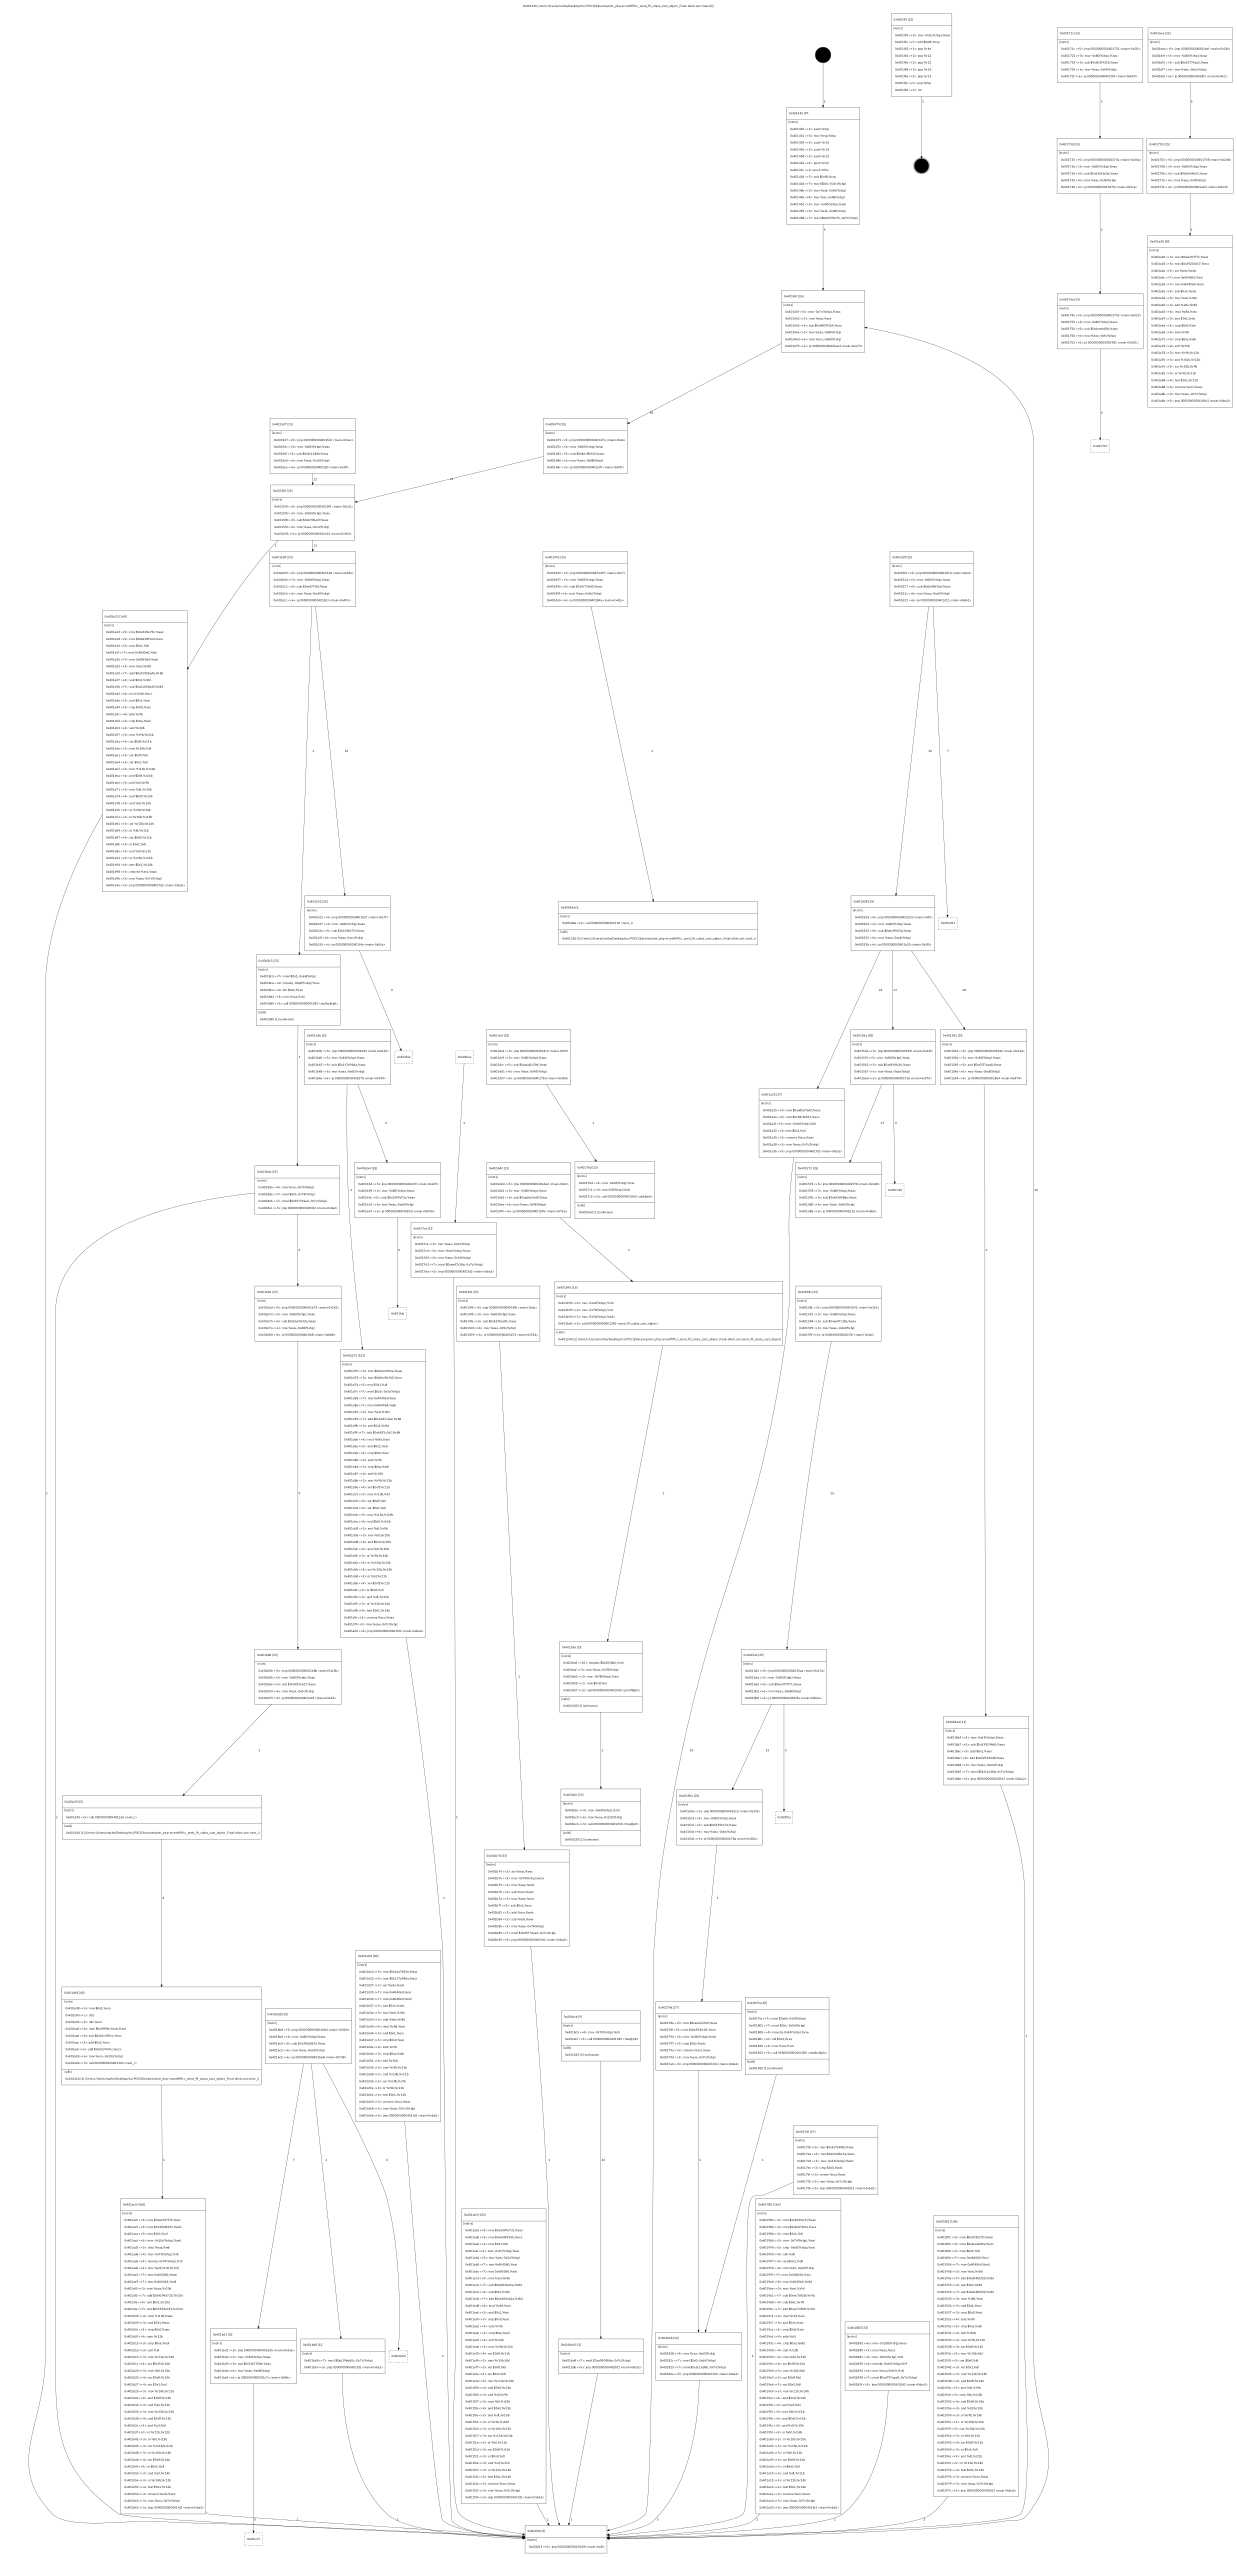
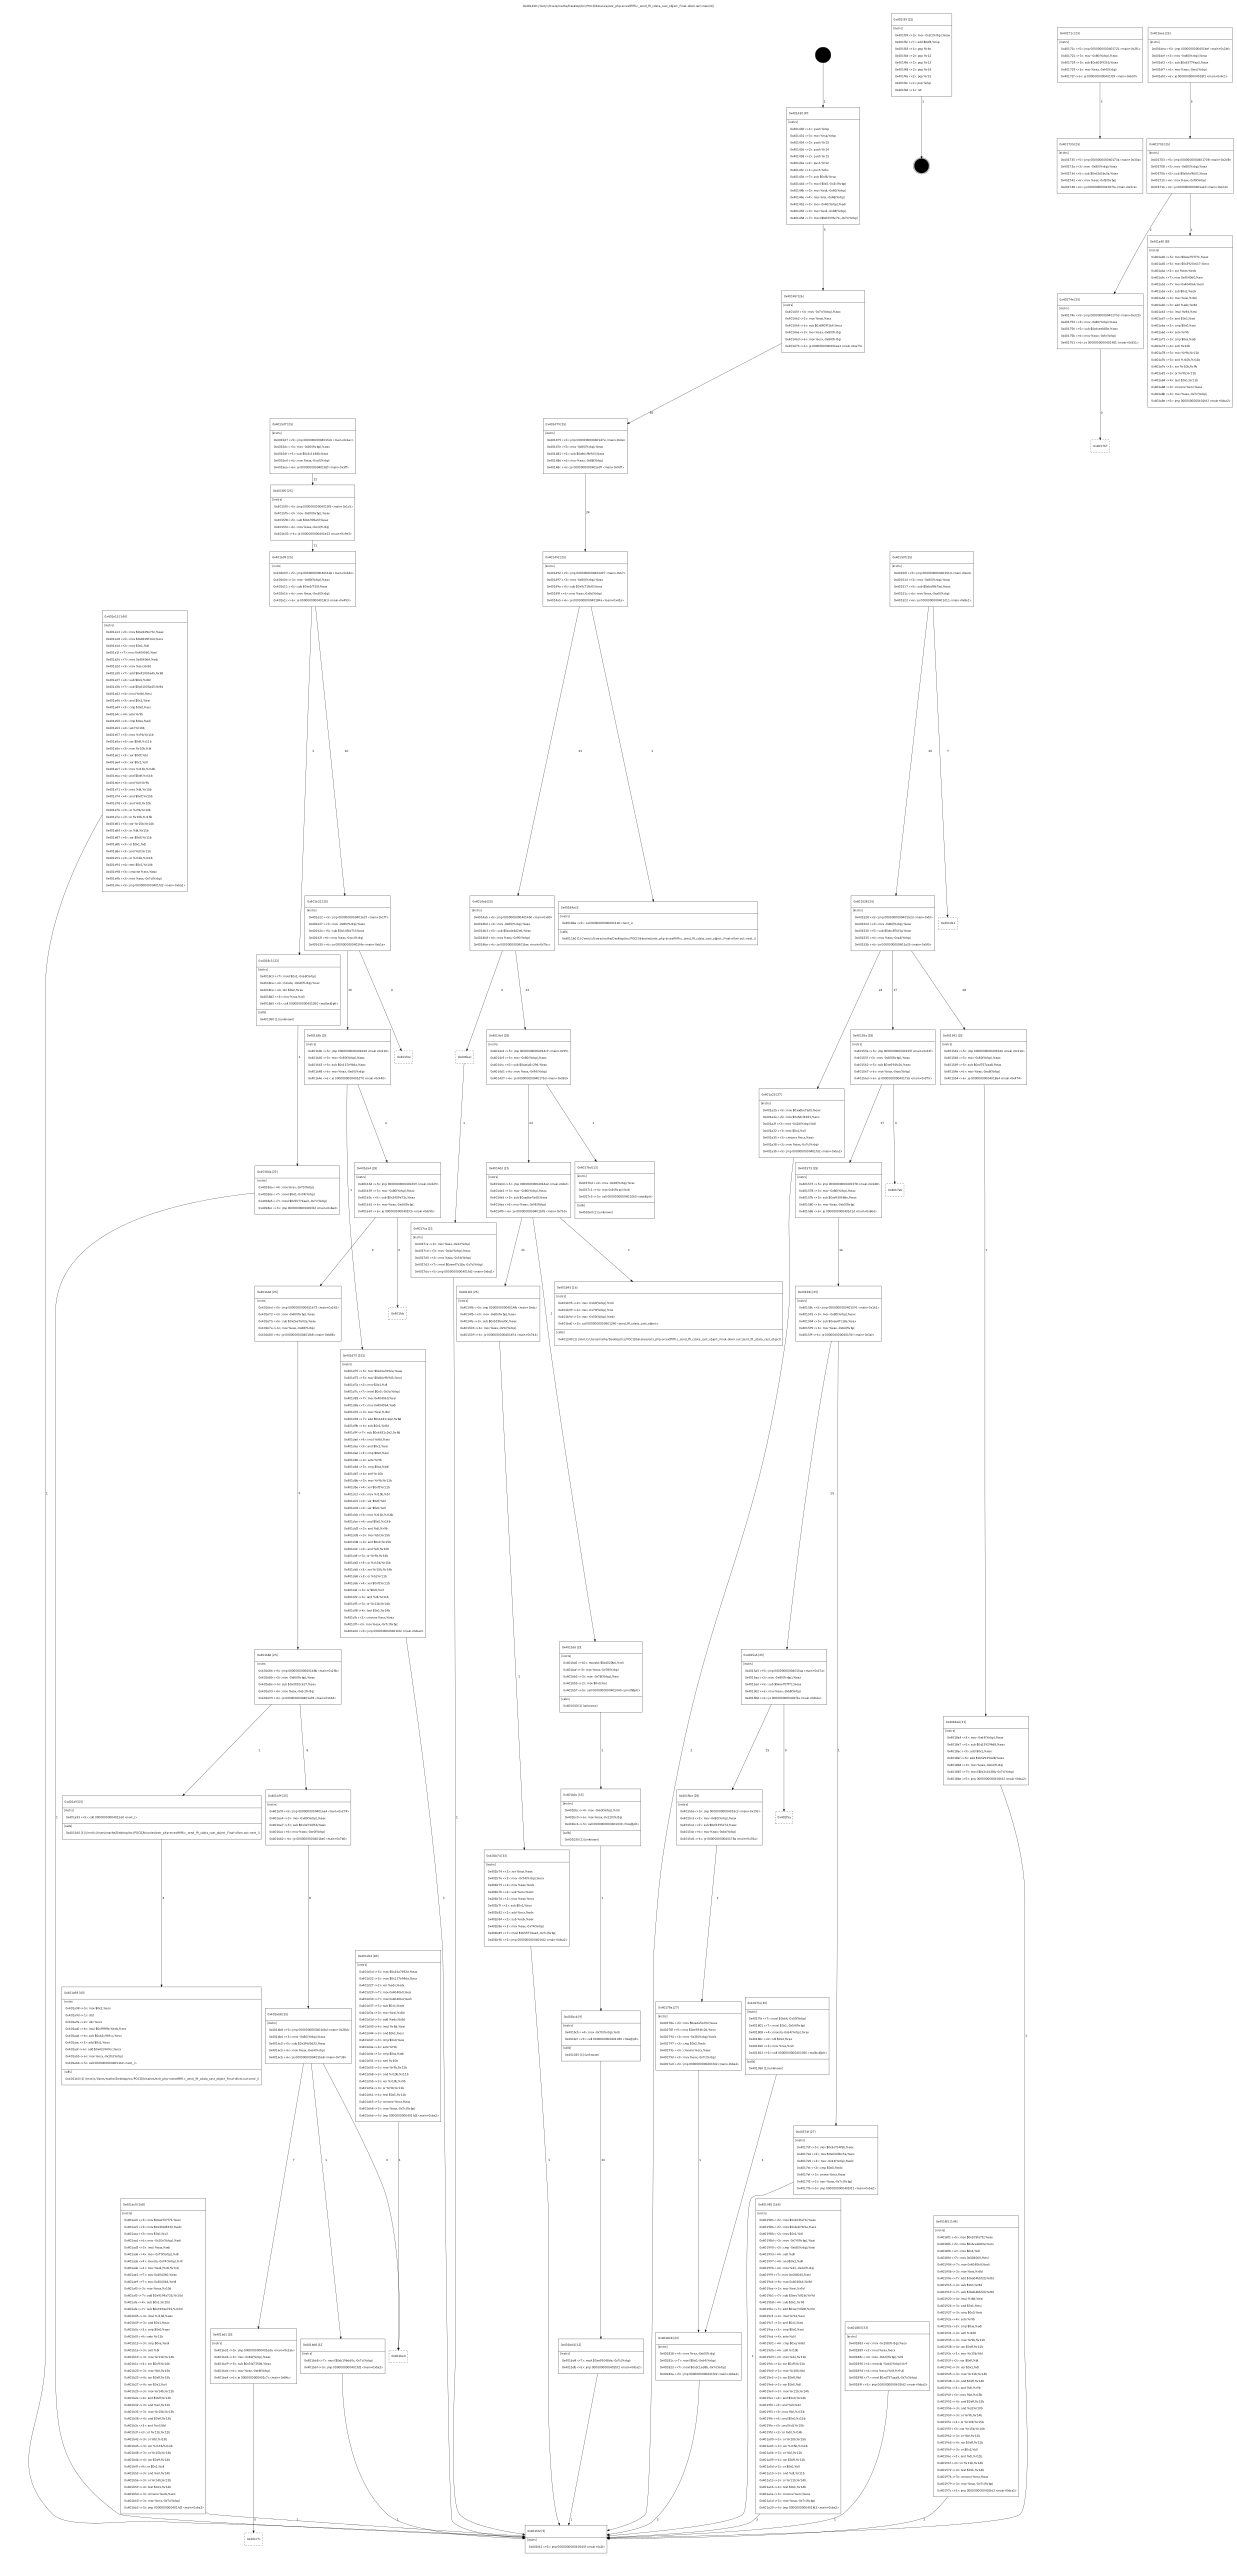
edge "0x401735 [25]" -> "0x40174e [25]": now "0x401703 [25]" -> "0x40174e [25]"
edge "0x401479 [25]" -> "0x4015f0 [25]": now "0x401479 [25]" -> "0x401492 [25]"
edge "0x4015f0 [25]" -> "0x401e13 [144]": removed, label "1"
node "0x4014ab [25]": added
edge "0x401622 [25]" -> "0x40163b [25]": added, label "10"
edge "0x4014c4 [25]" -> "0x4014dd [25]": added, label "22"
edge "0x4018da [23]" -> "0x40166d [25]": now "0x401654 [25]" -> "0x40166d [25]"
edge "0x4014dd [25]" -> "0x4014f6 [25]": added, label "21"
edge "0x401573 [25]" -> "0x40158c [25]": added, label "16"
edge "0x401b95 [16]" -> "0x401ba5 [23]": now "0x4014dd [25]" -> "0x401ba5 [23]"
edge "0x401fd2 [5]" -> "0x40145f [26]": removed, label "25"
edge "0x40158c [25]" -> "0x4017df [27]": added, label "1"
edge "0x401a25 [27]" -> "0x401fd2 [5]": label " 15" -> " 2"
node "0x40169f [25]": added
edge "0x401bbc [15]" -> "0x401bcb [9]": added, label "1"
edge "0x401a98 [40]" -> "0x401ac0 [168]": removed, label "1"
node "0x401ea3 [150]": removed
edge "0x401d1d [83]" -> "0x401fd2 [5]": now "0x401d1d [83]" -> "0x401be0"
